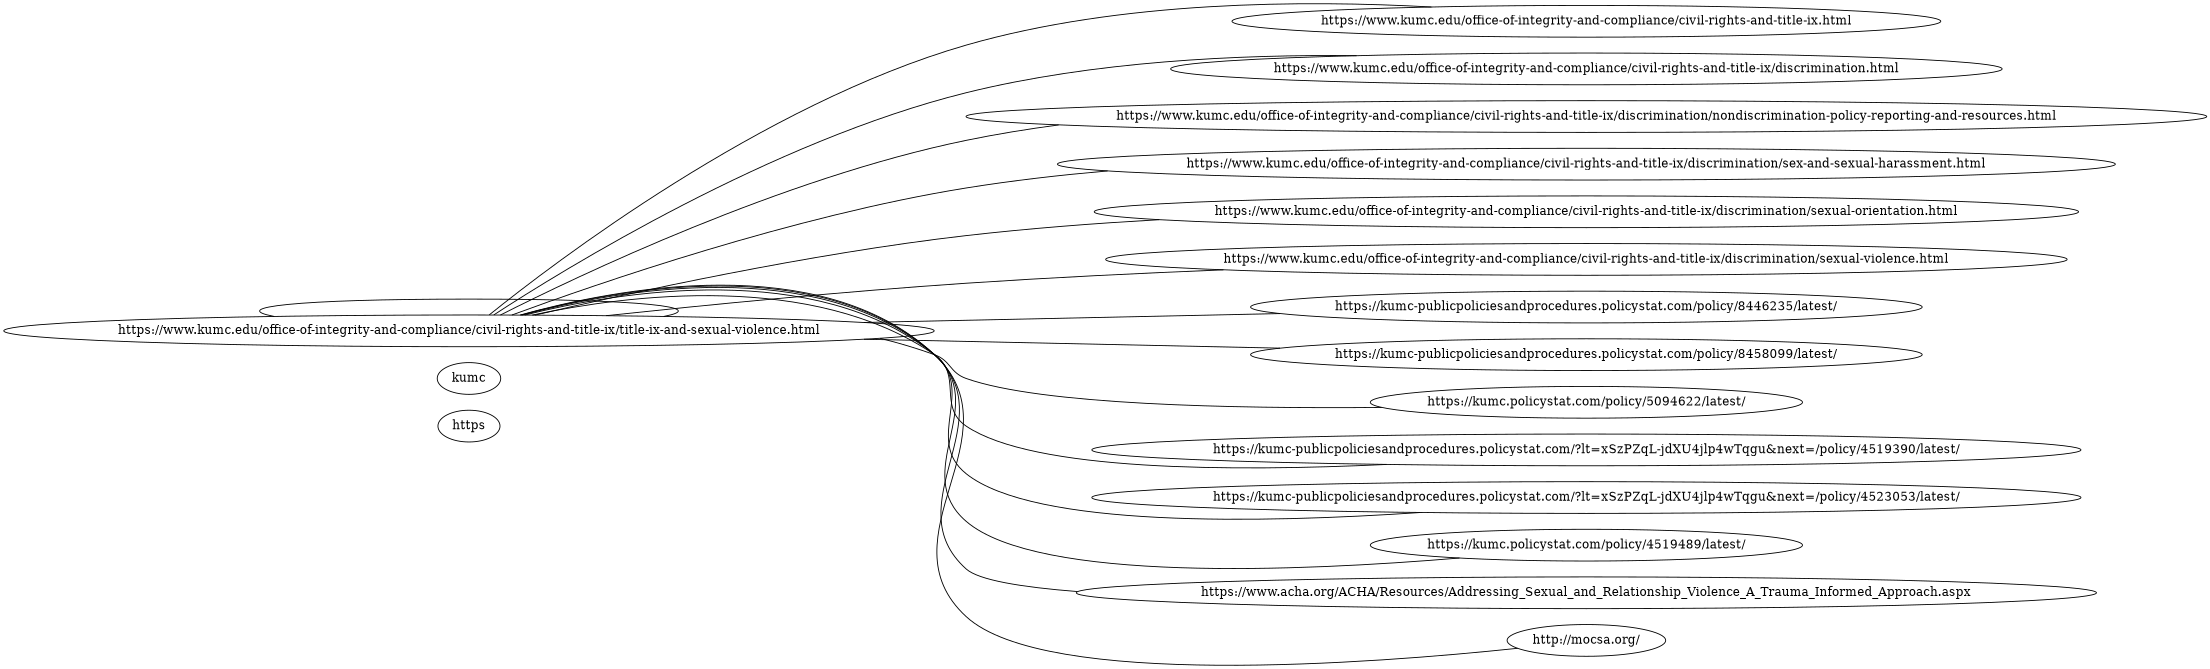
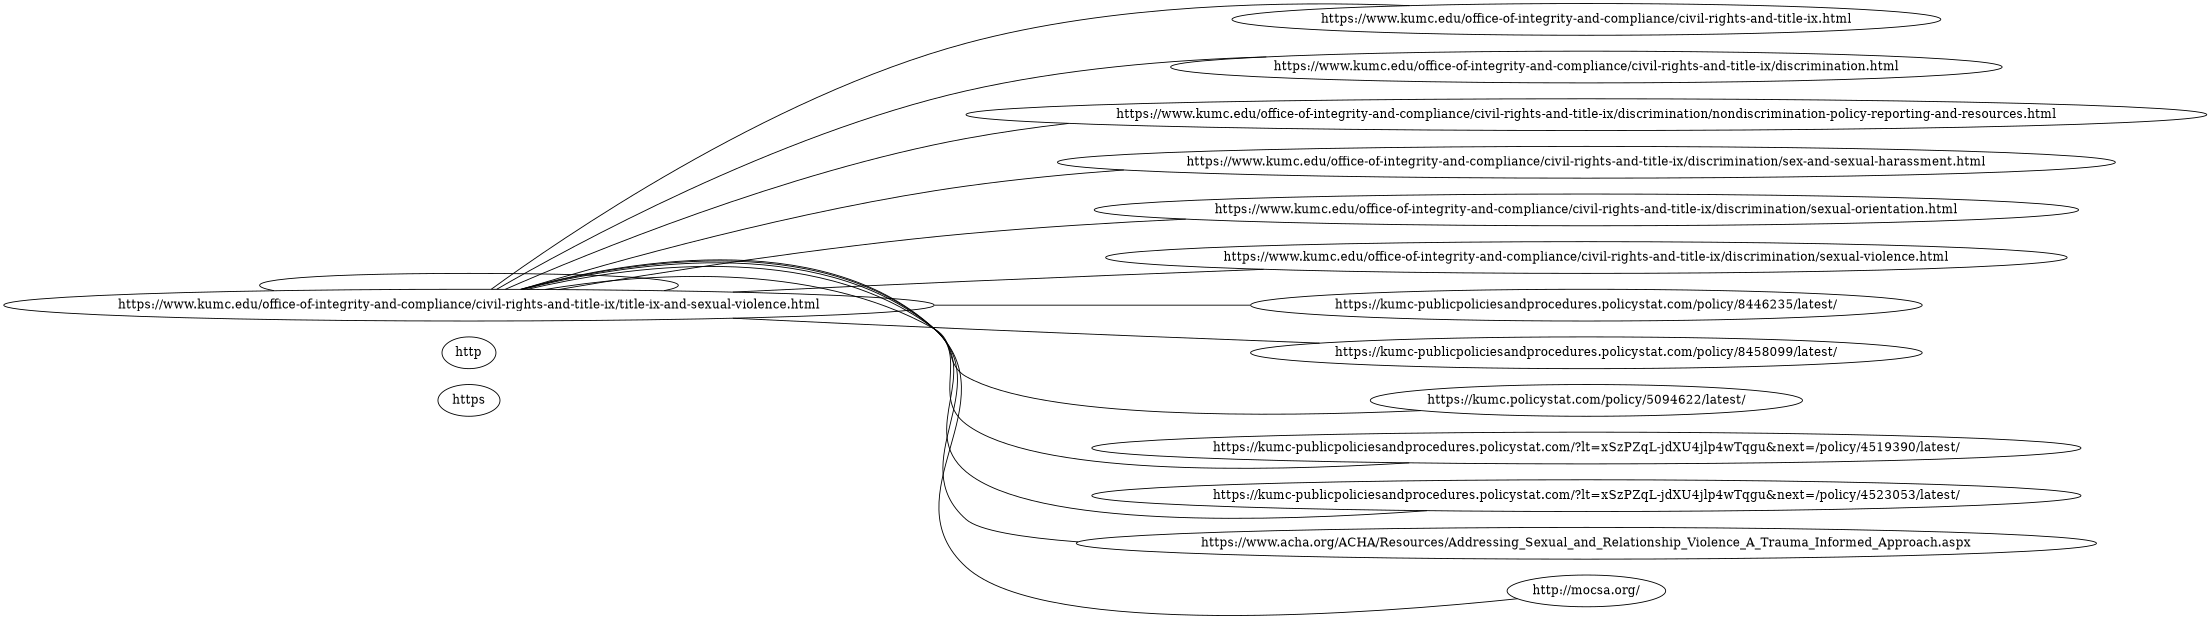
node "kumc": label "kumc" -> "http"
node "https://kumc.policystat.com/policy/4519489/latest/": removed
